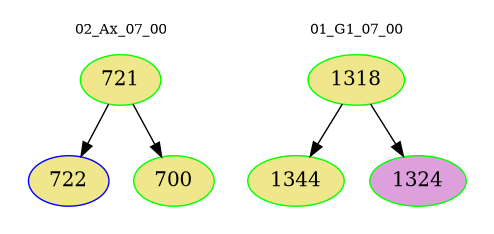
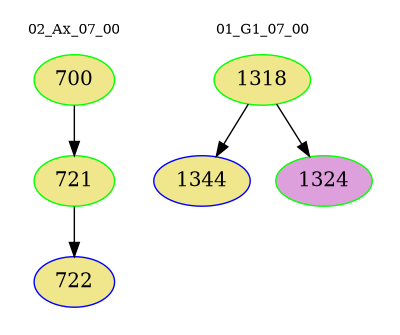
edge "721" -> "700": reversed
node "1344": color green -> blue
